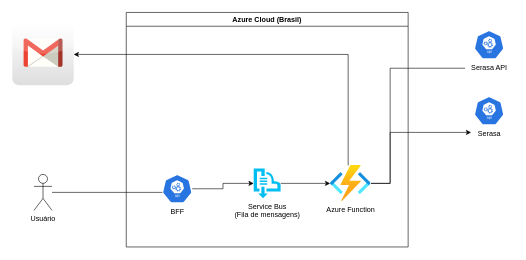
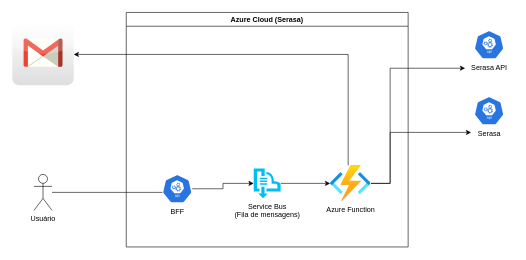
node "Azure Cloud (Brasil)": label "Azure Cloud (Brasil)" -> "Azure Cloud (Serasa)"
edge "Serasa API" -- "Azure Function": arrowhead none -> classic
